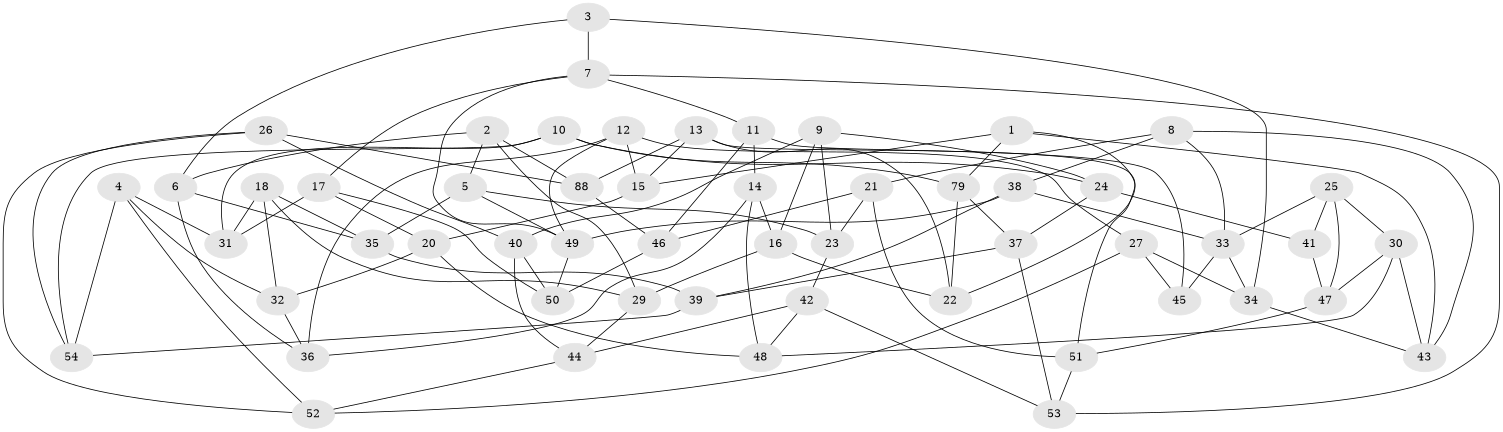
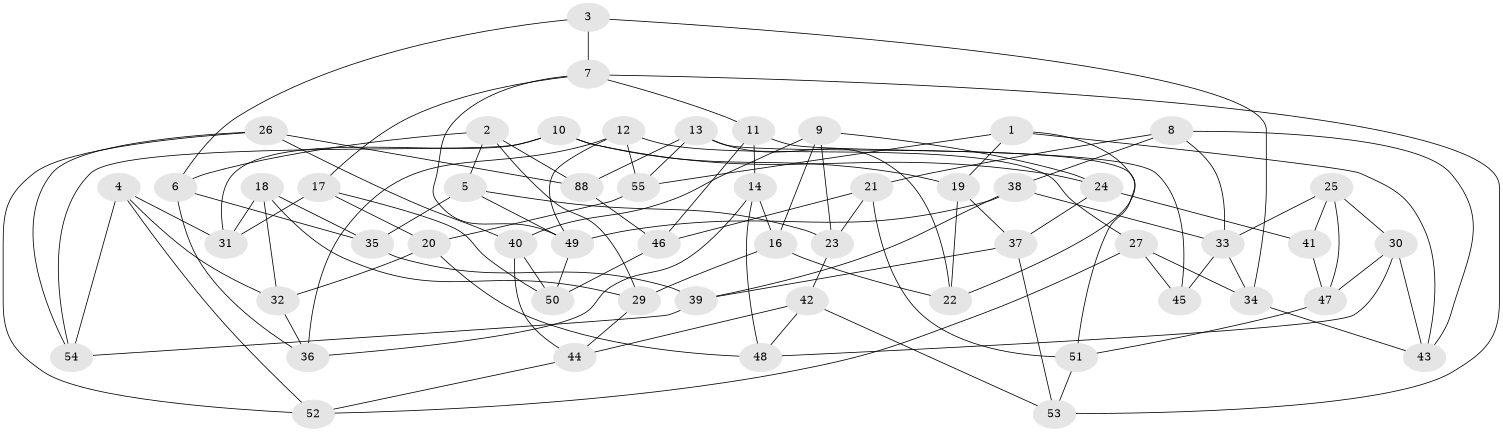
node "15": label "15" -> "55"
node "79": label "79" -> "19"
